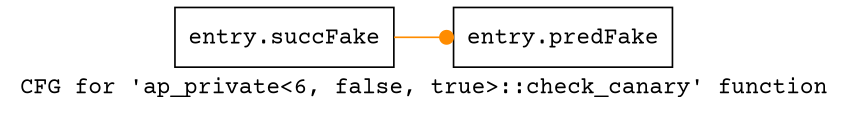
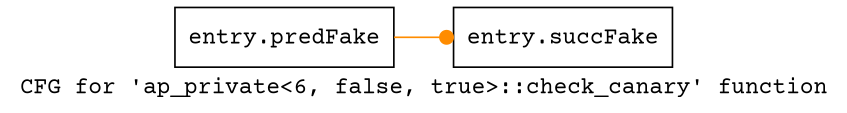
edge "entry.succFake" -> "entry.predFake": reversed
